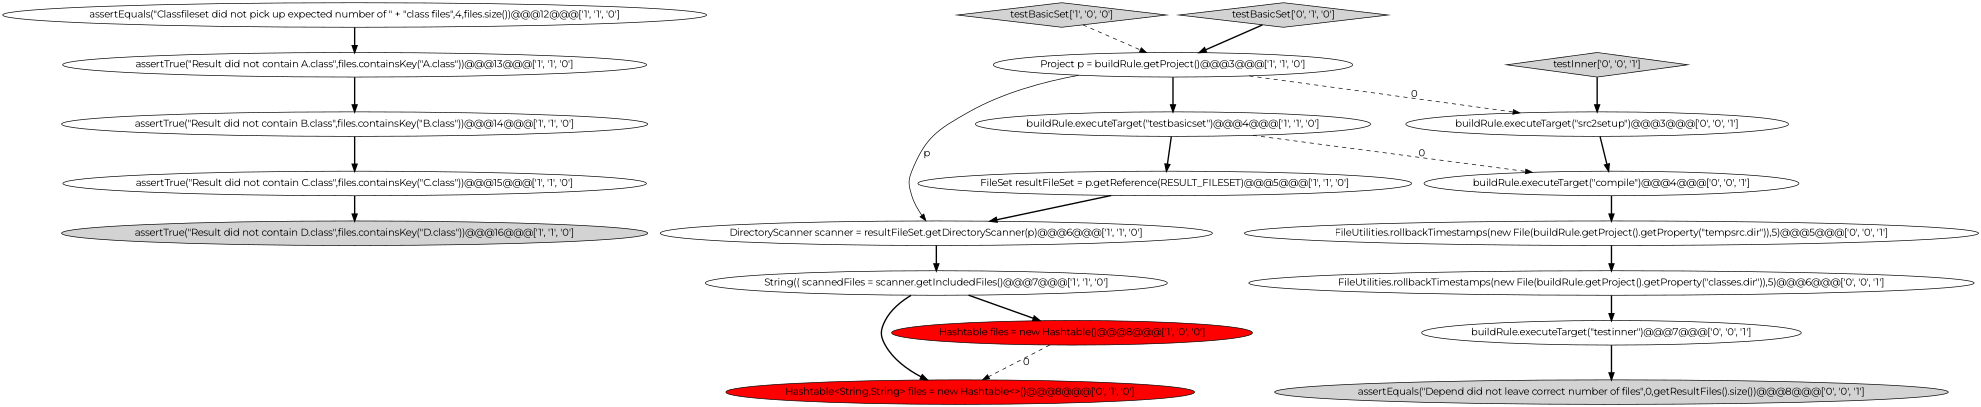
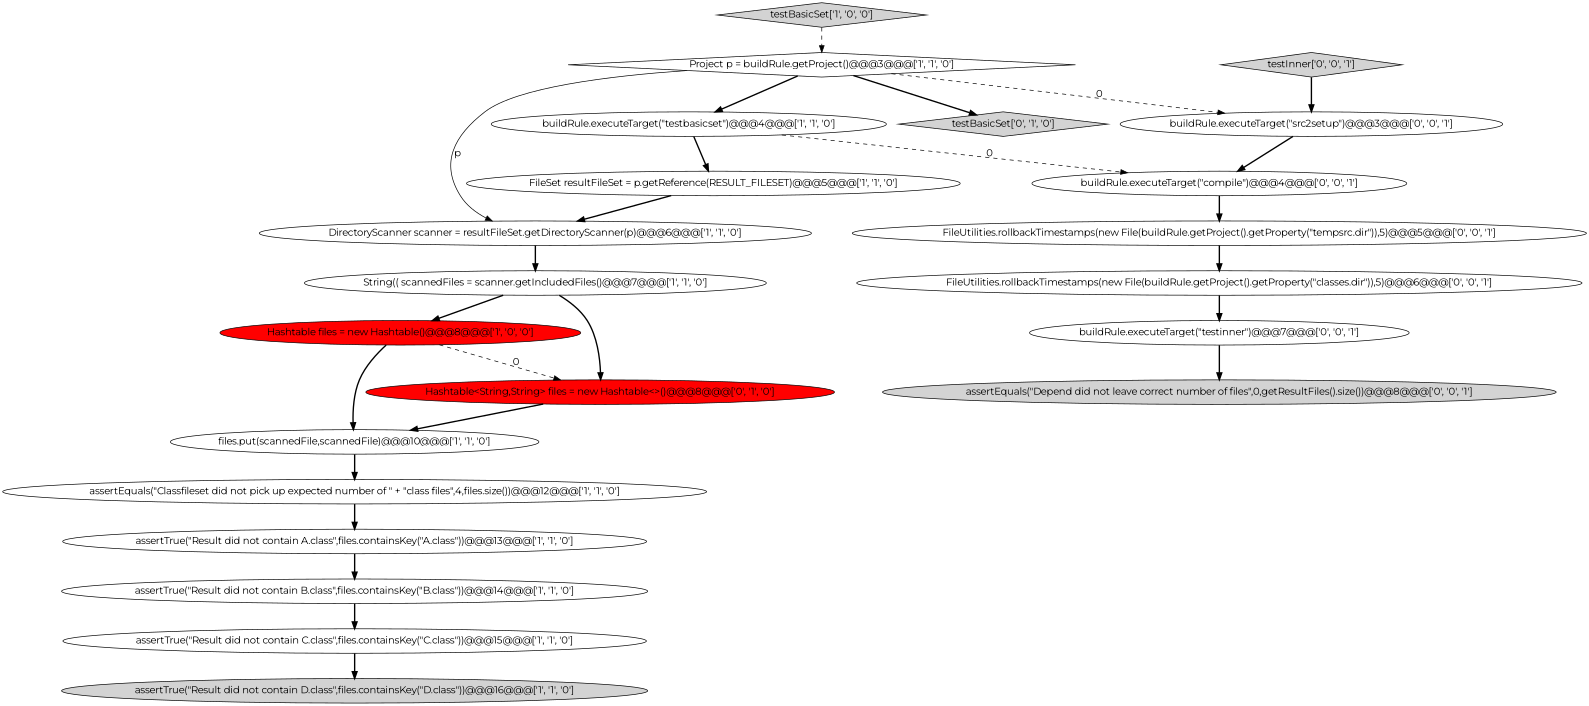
edge "testBasicSet['0', '1', '0']" -> "Project p = buildRule.getProject()@@@3@@@['1', '1', '0']": reversed
node "Project p = buildRule.getProject()@@@3@@@['1', '1', '0']": shape ellipse -> diamond
node "files.put(scannedFile,scannedFile)@@@10@@@['1', '1', '0']": added
